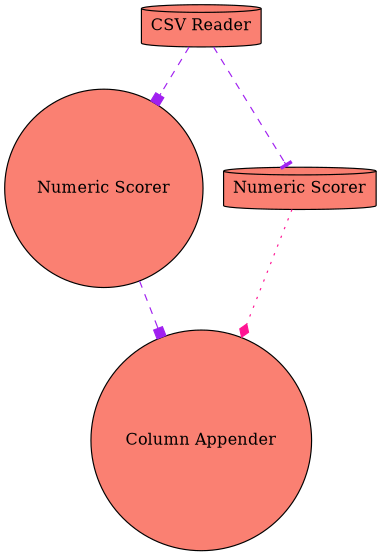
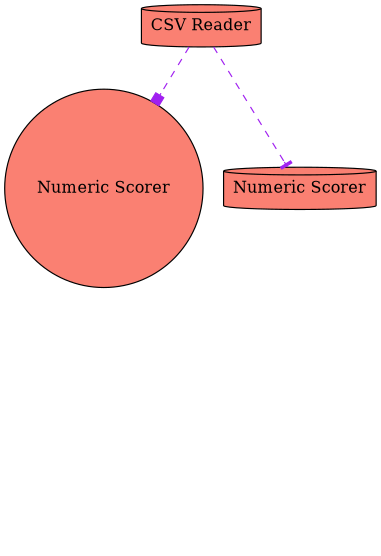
node "Column Appender": removed
